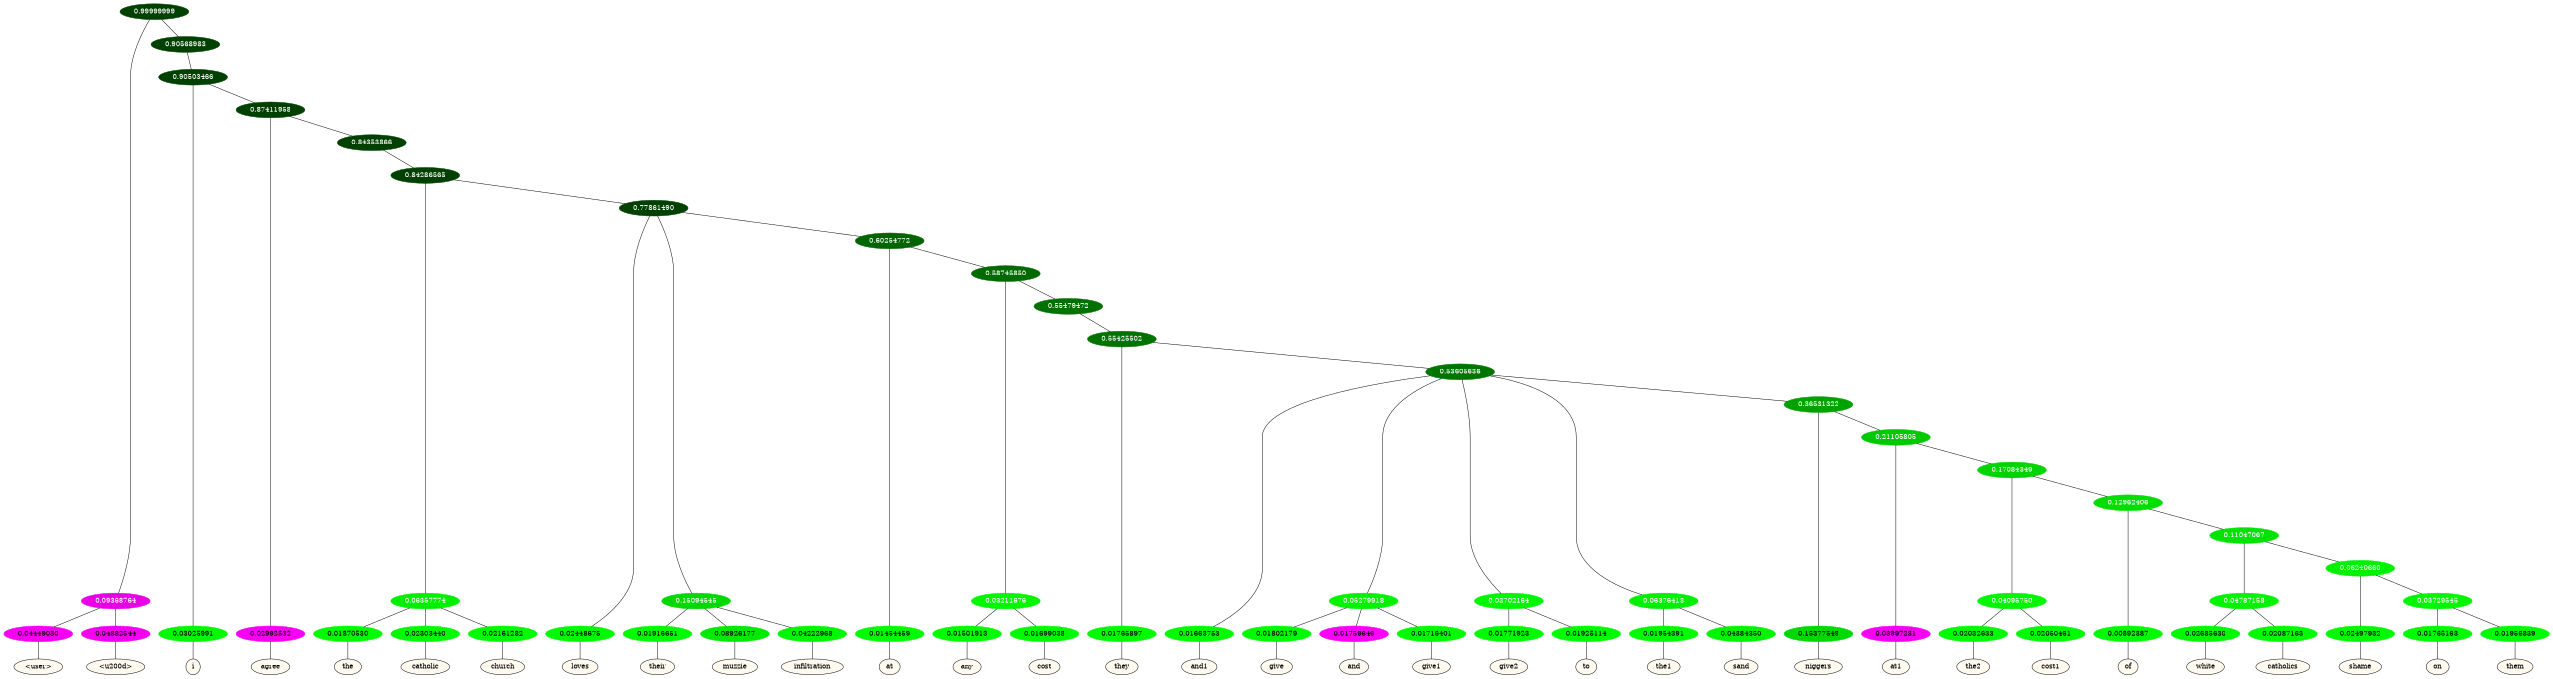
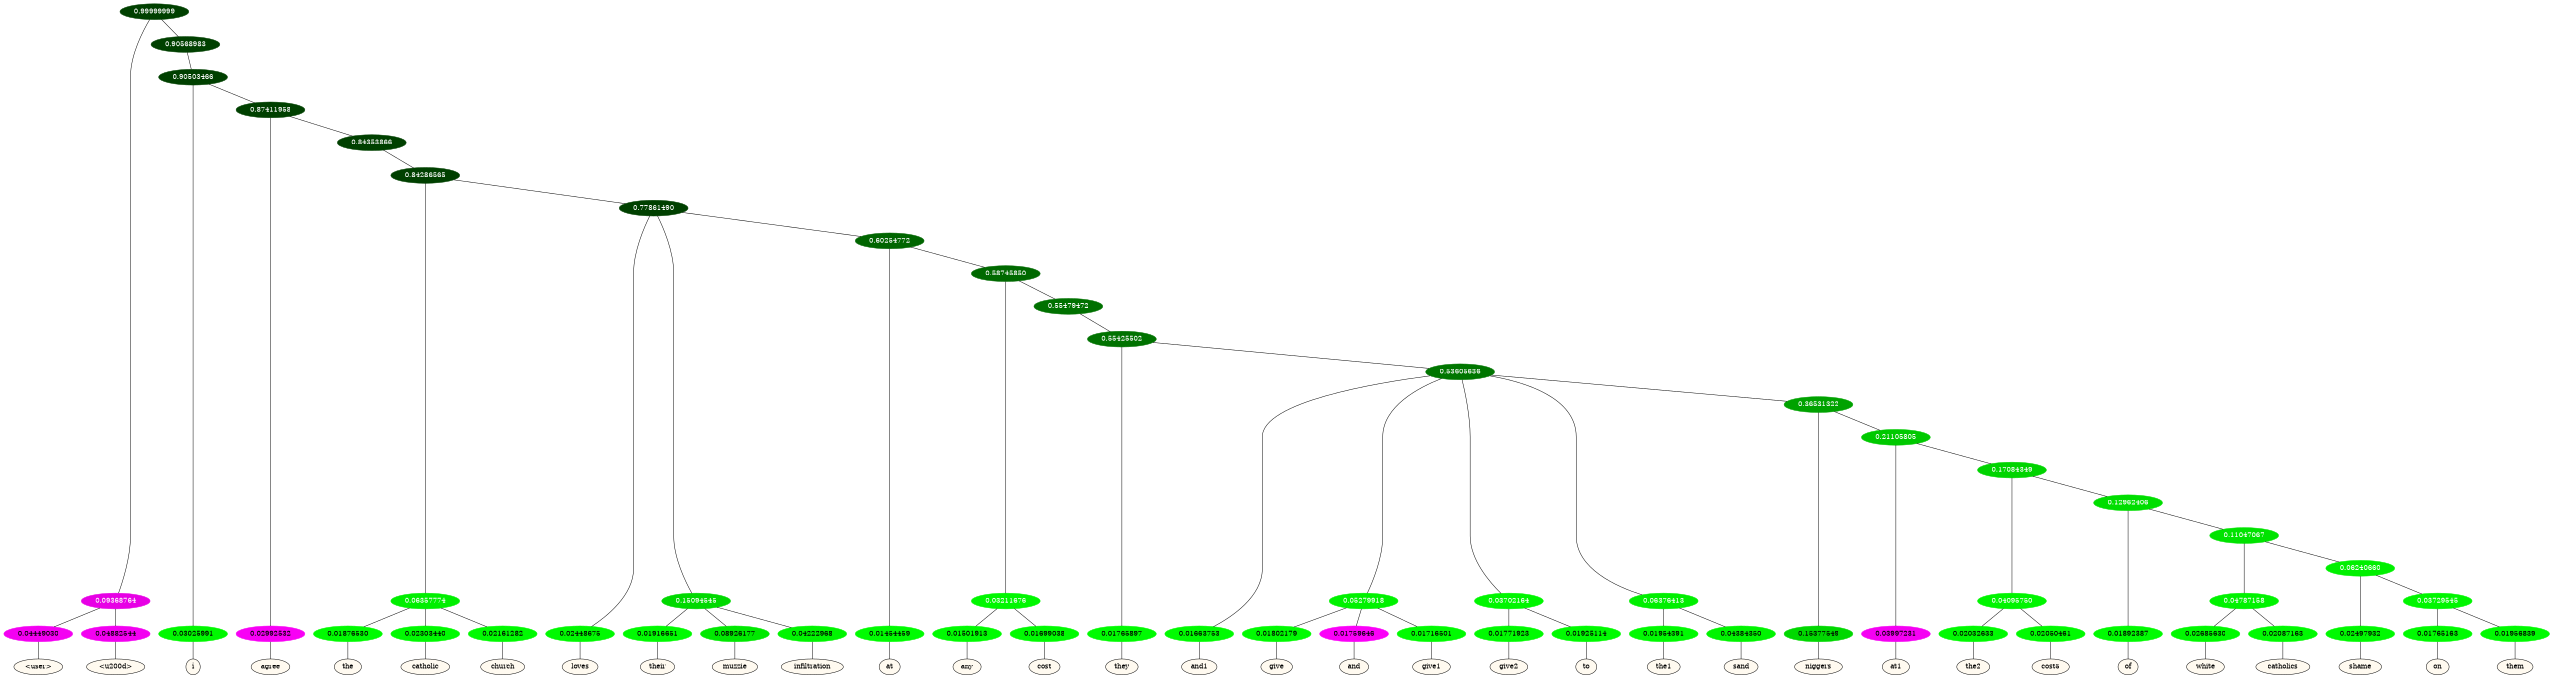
node "0.01870530": label "0.01870530" -> "0.01876530"
node "0.01716401": label "0.01716401" -> "0.01716501"
node "0.00892387": label "0.00892387" -> "0.01892387"
node "cost1": label "cost1" -> "cost5"
